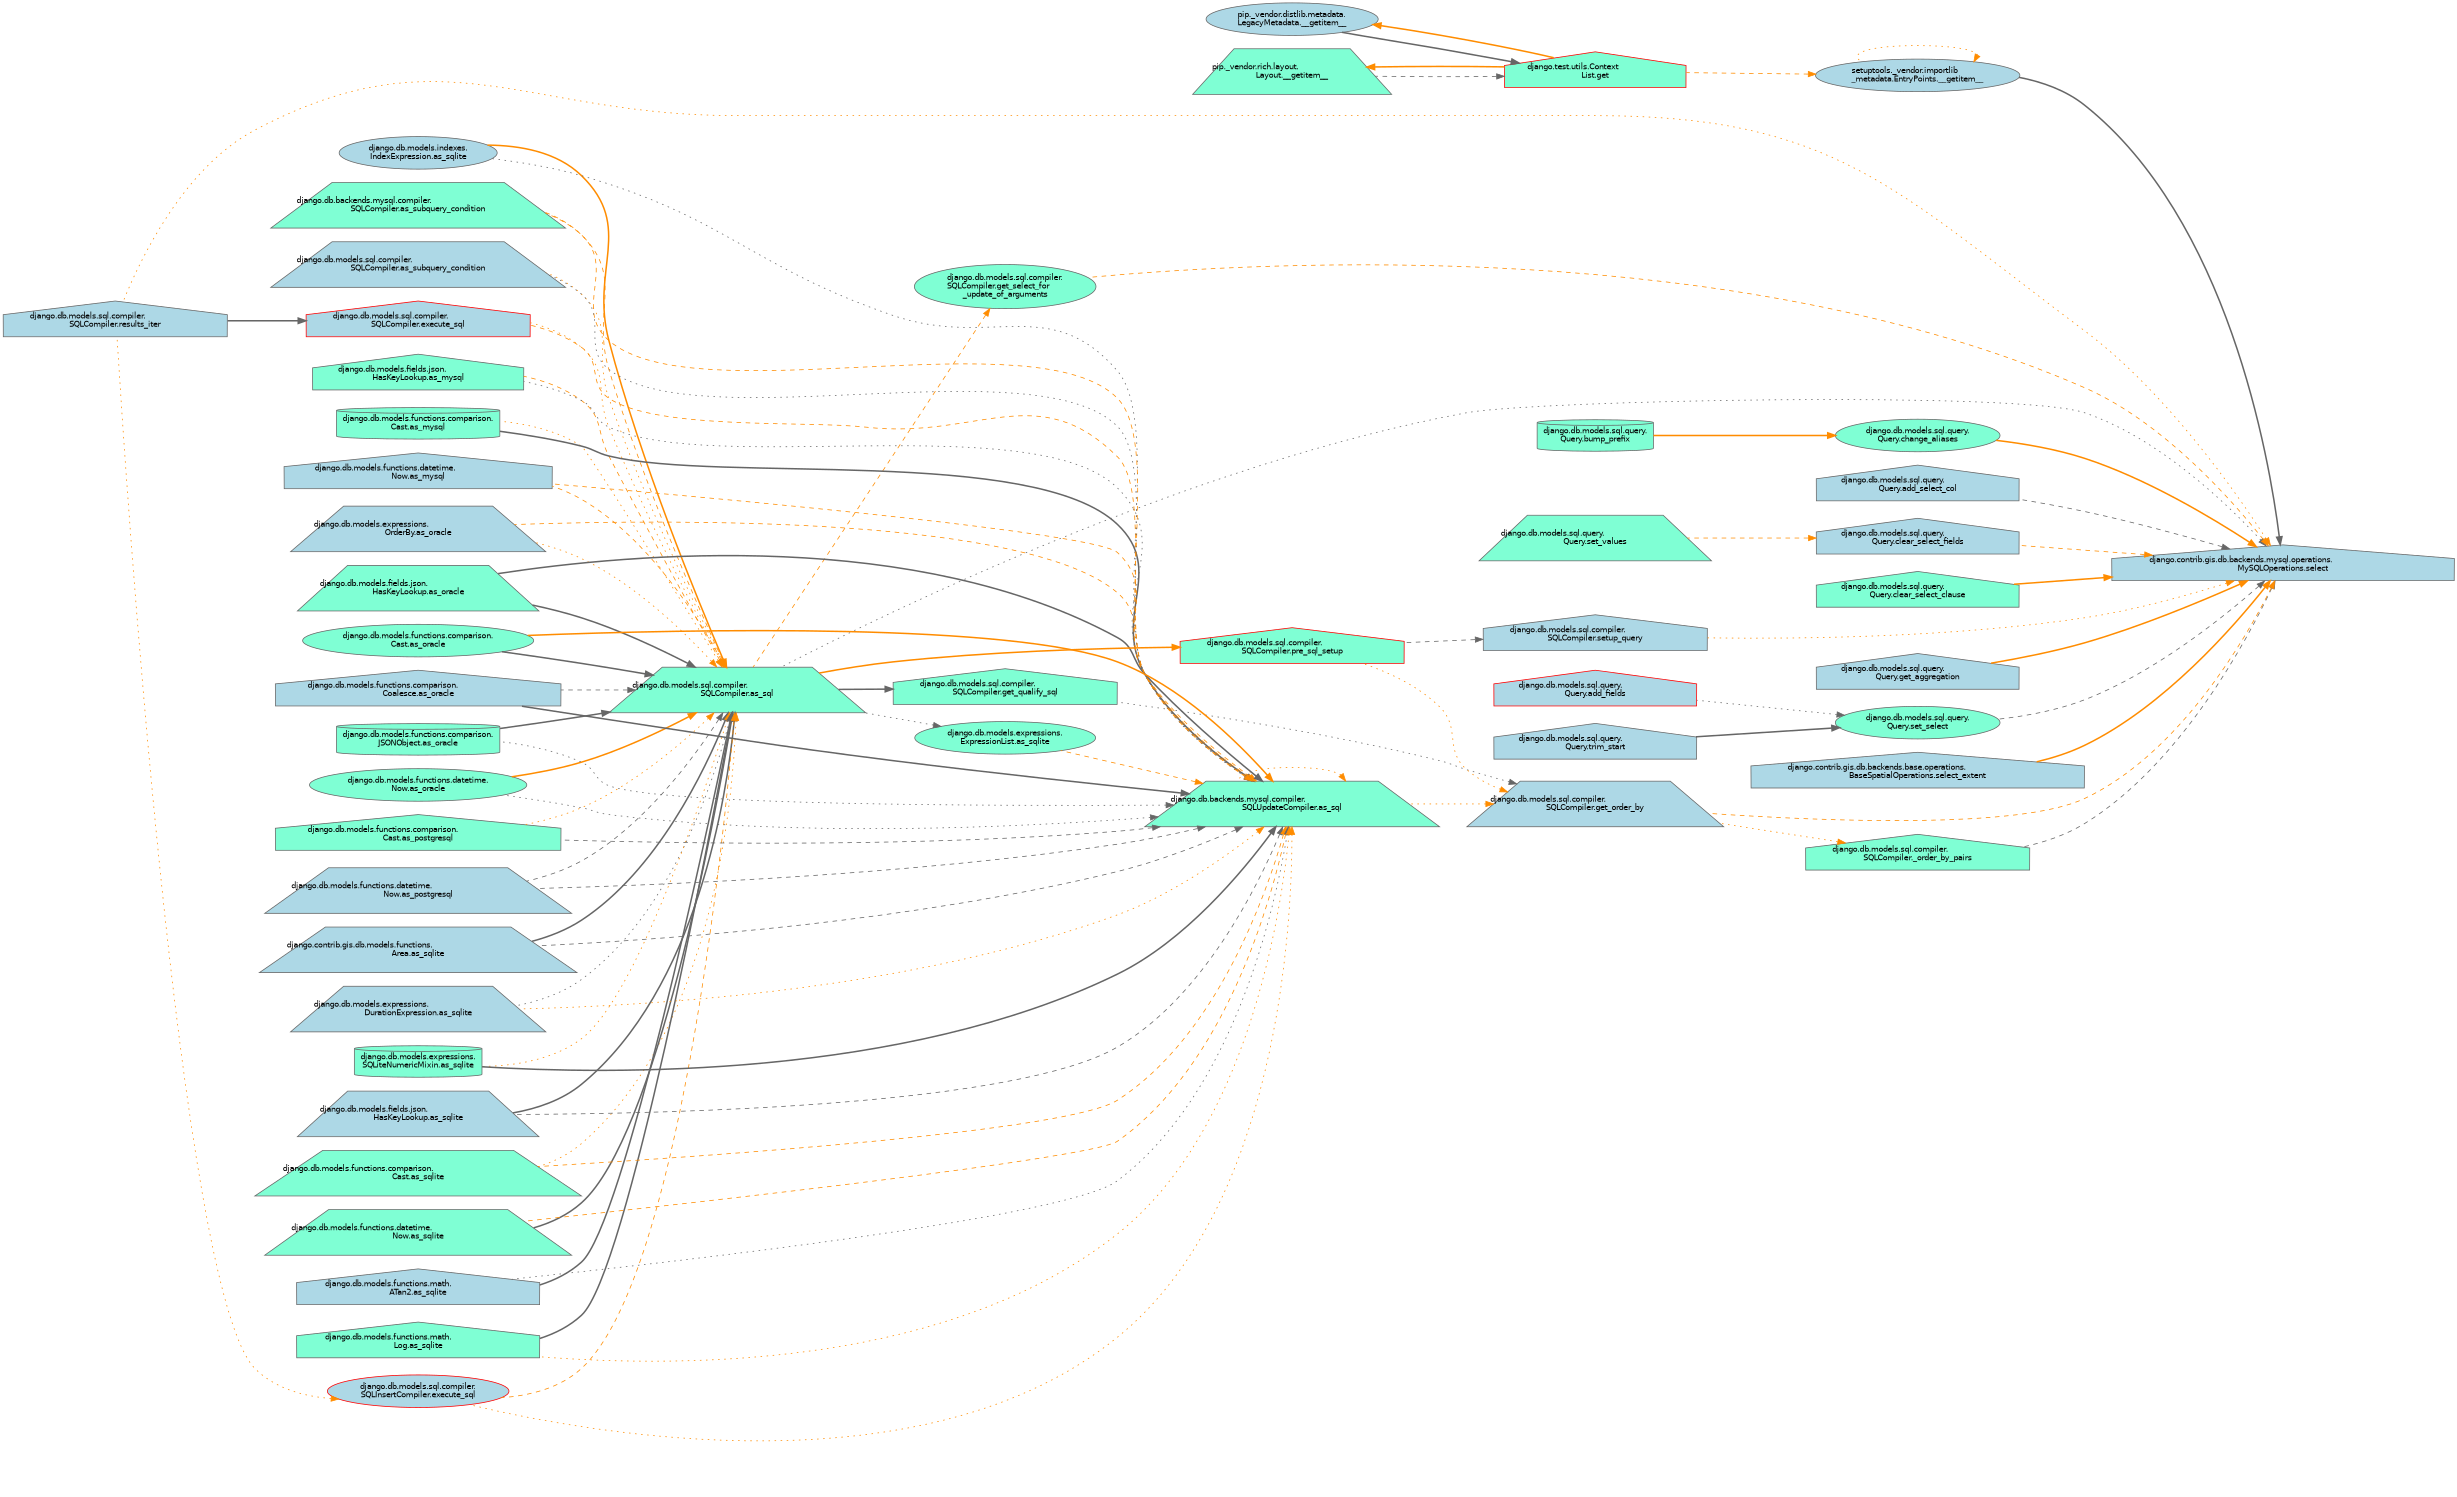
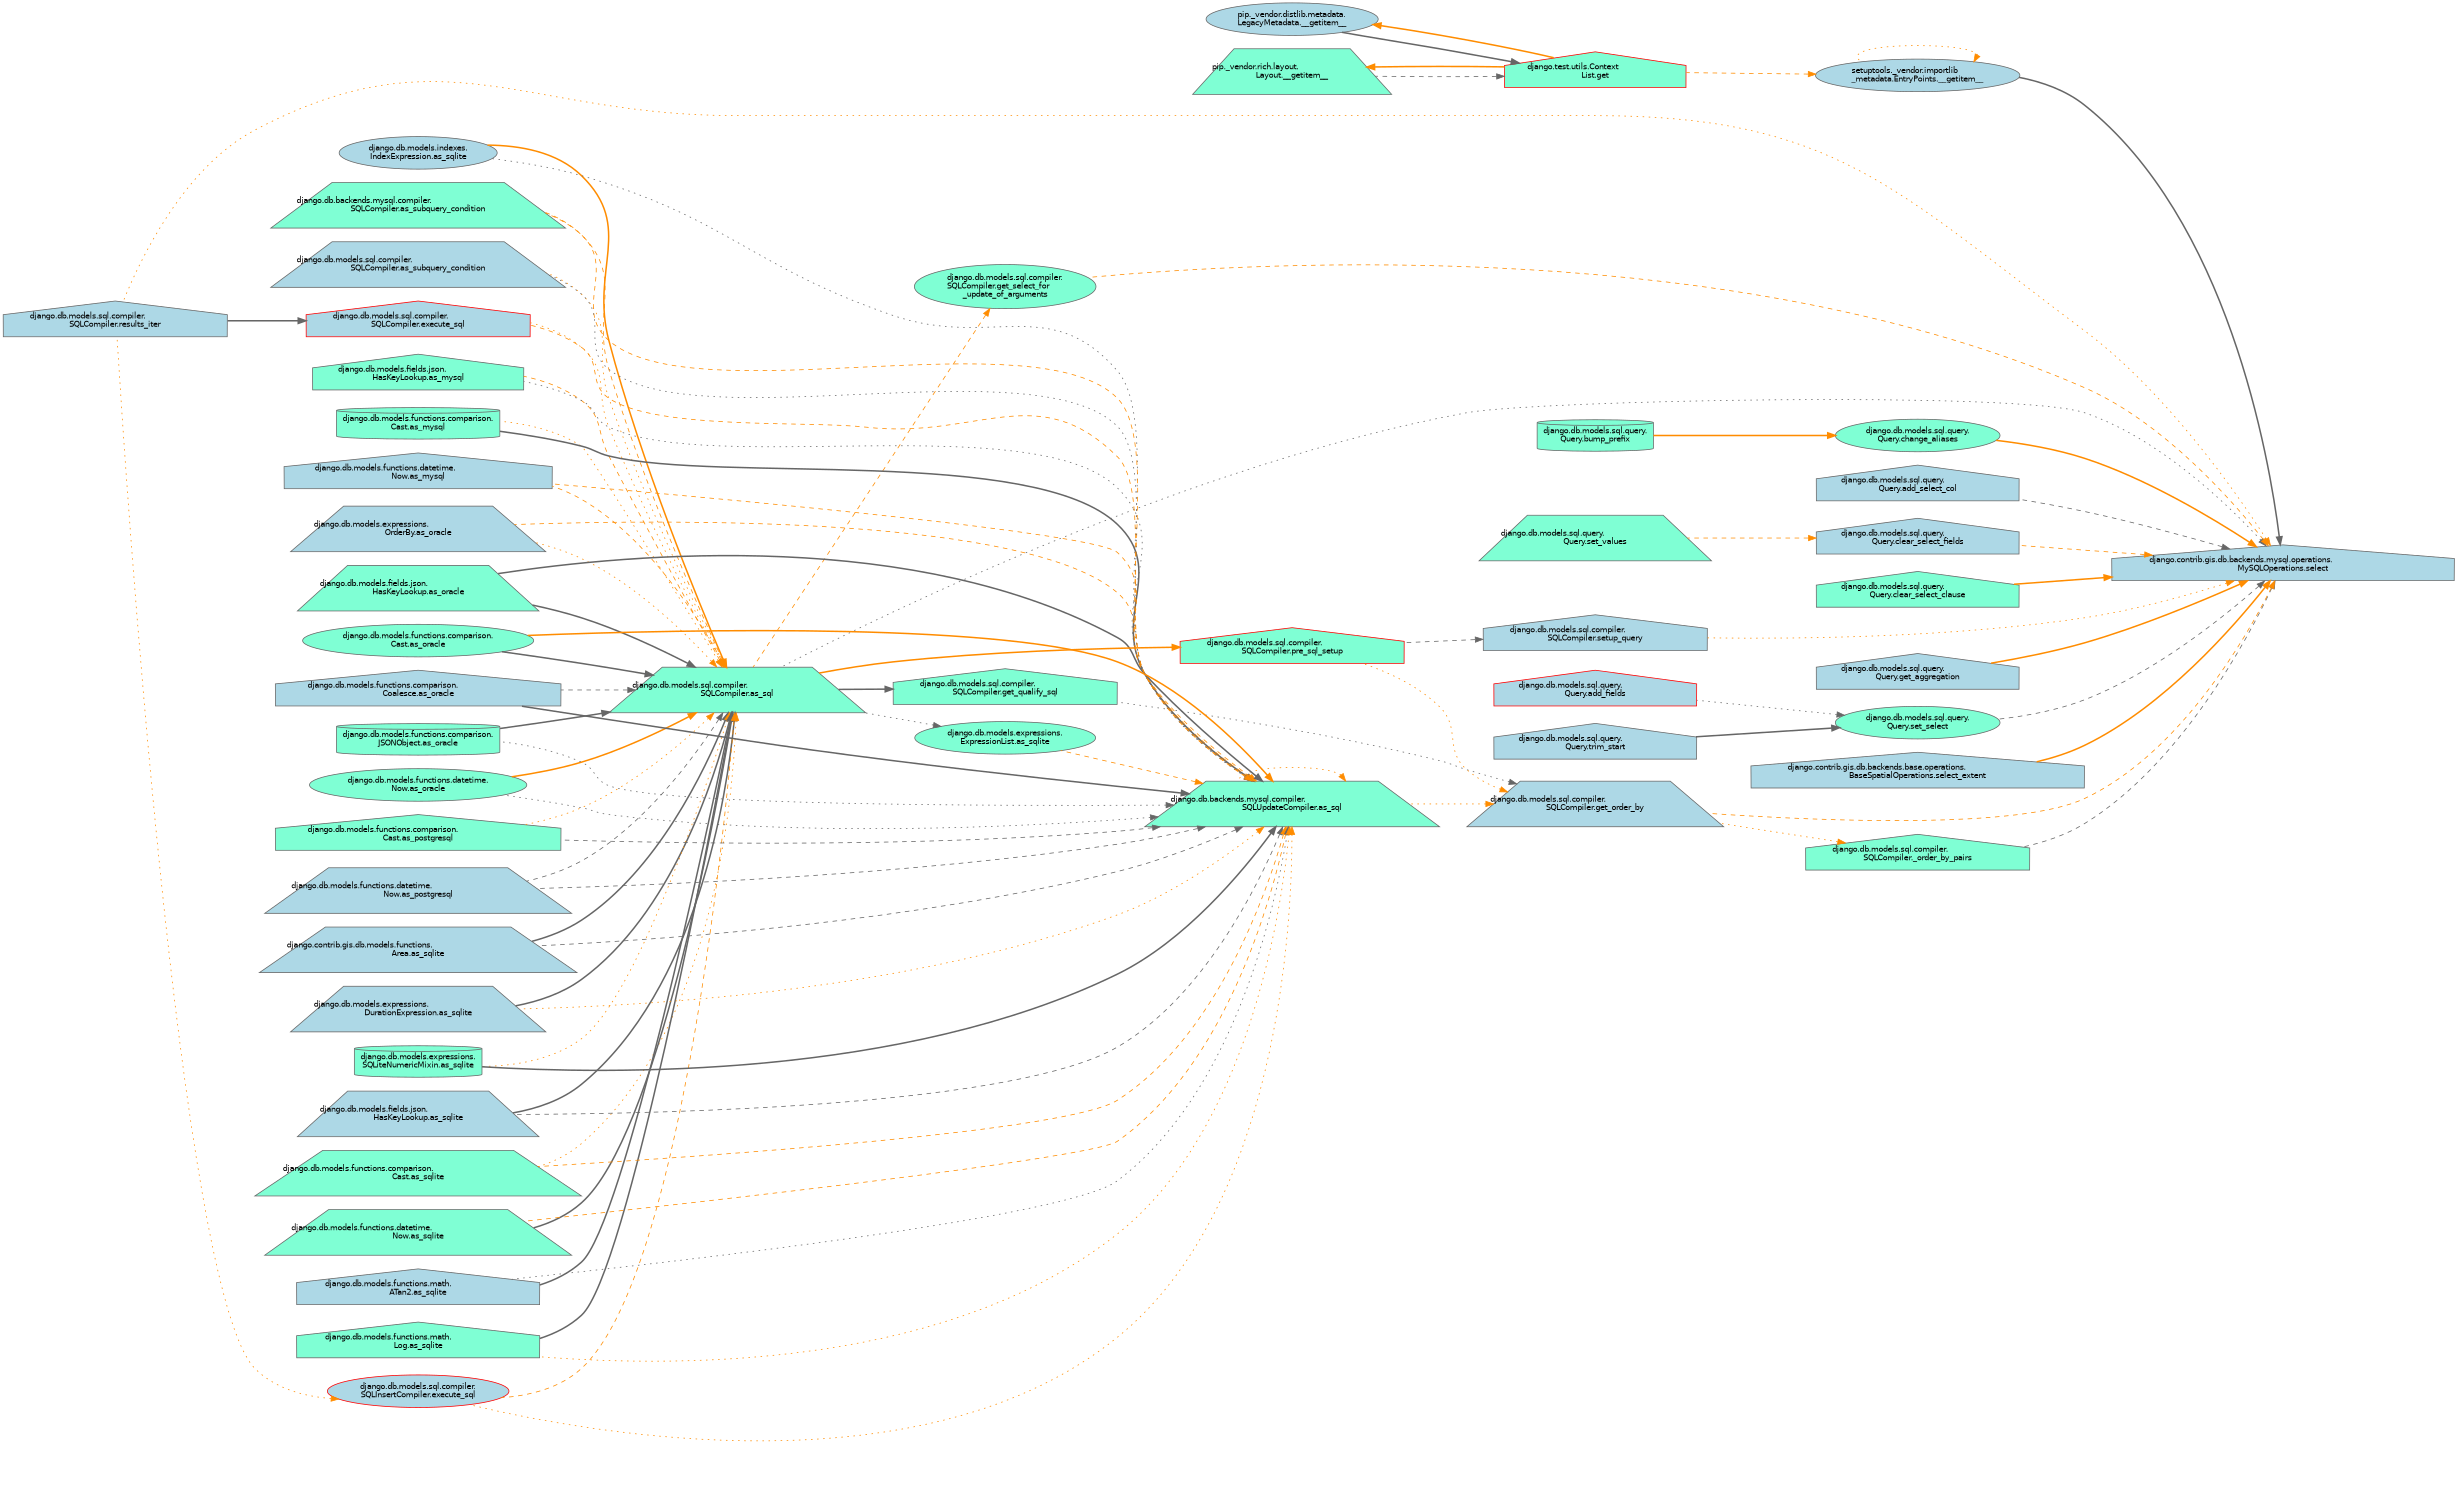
edge "django.db.models.expressions. DurationExpression.as_sqlite" -> "django.db.models.sql.compiler. SQLCompiler.as_sql": style dotted -> bold
